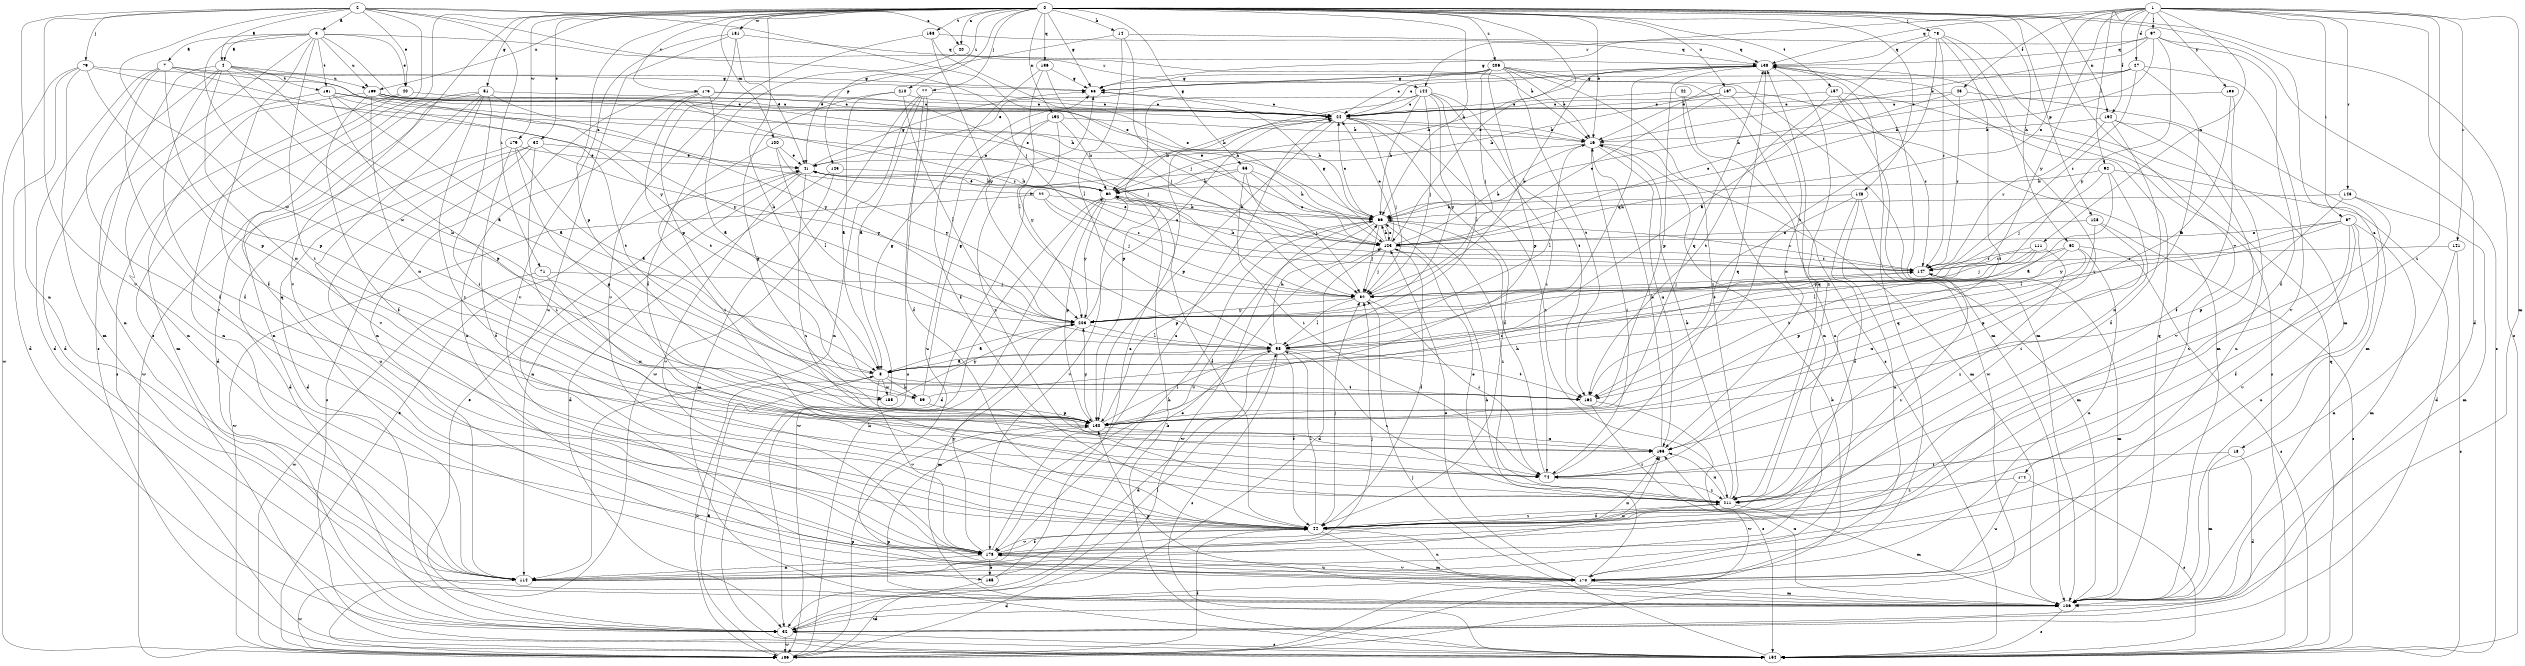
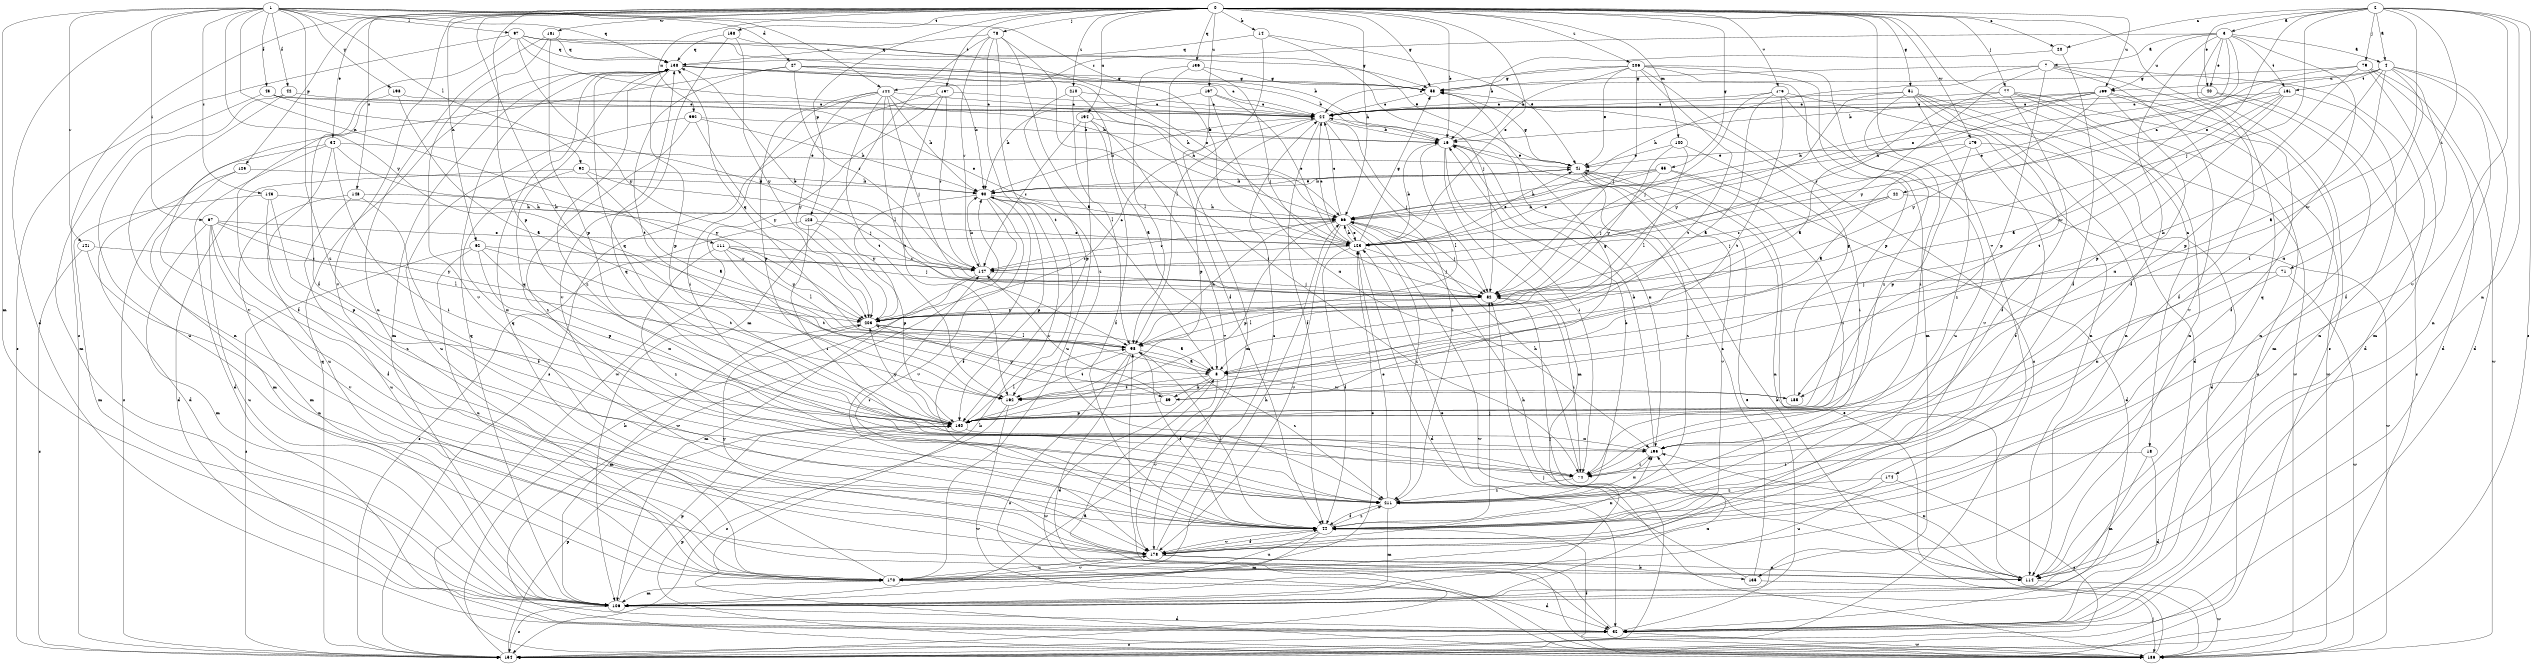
edge "1" -> "194": now "1" -> "42"
node "192": label "192" -> "992"
edge "148" -> "162": now "111" -> "162"
edge "135" -> "186": label "w" -> "j"
